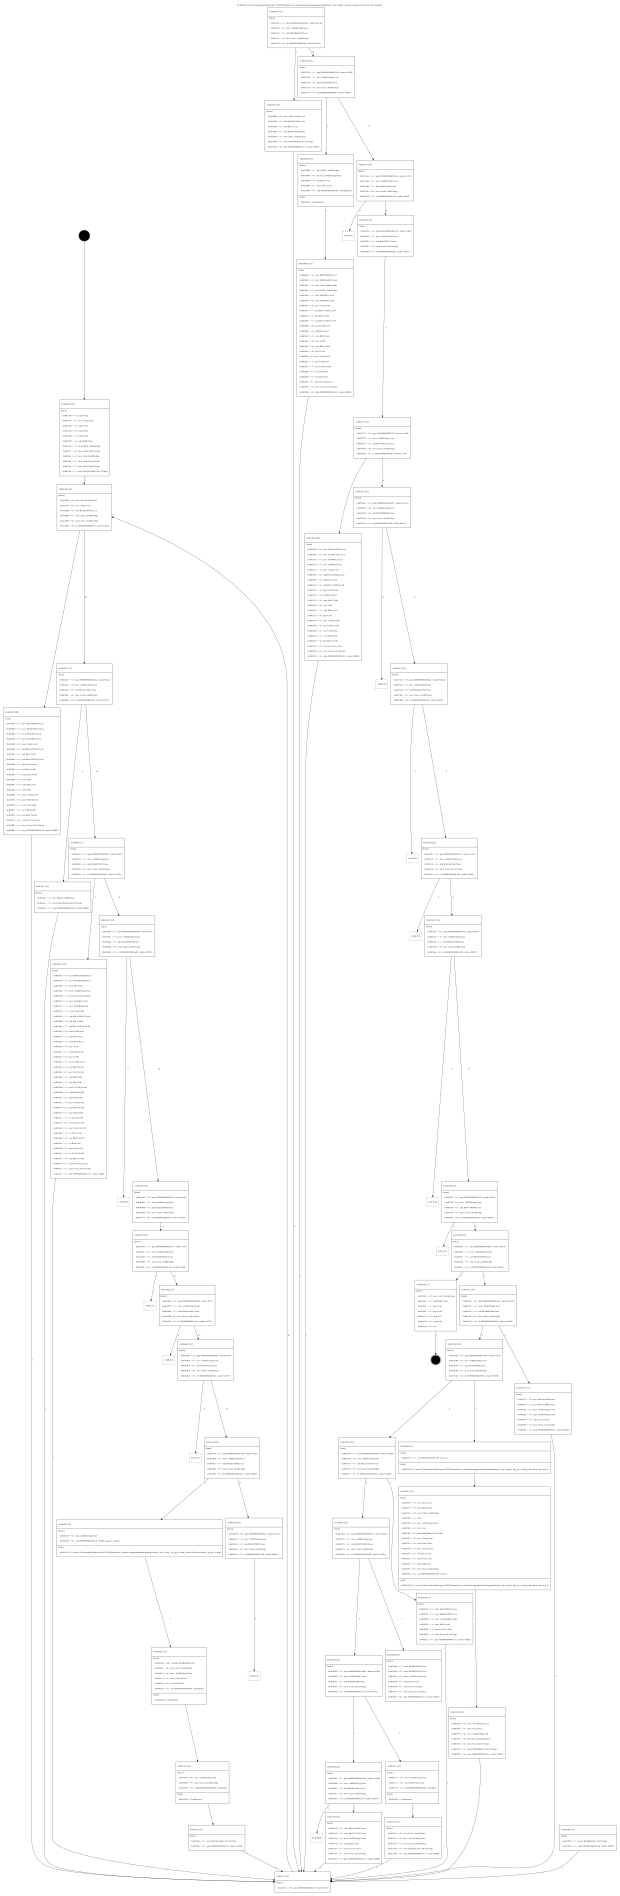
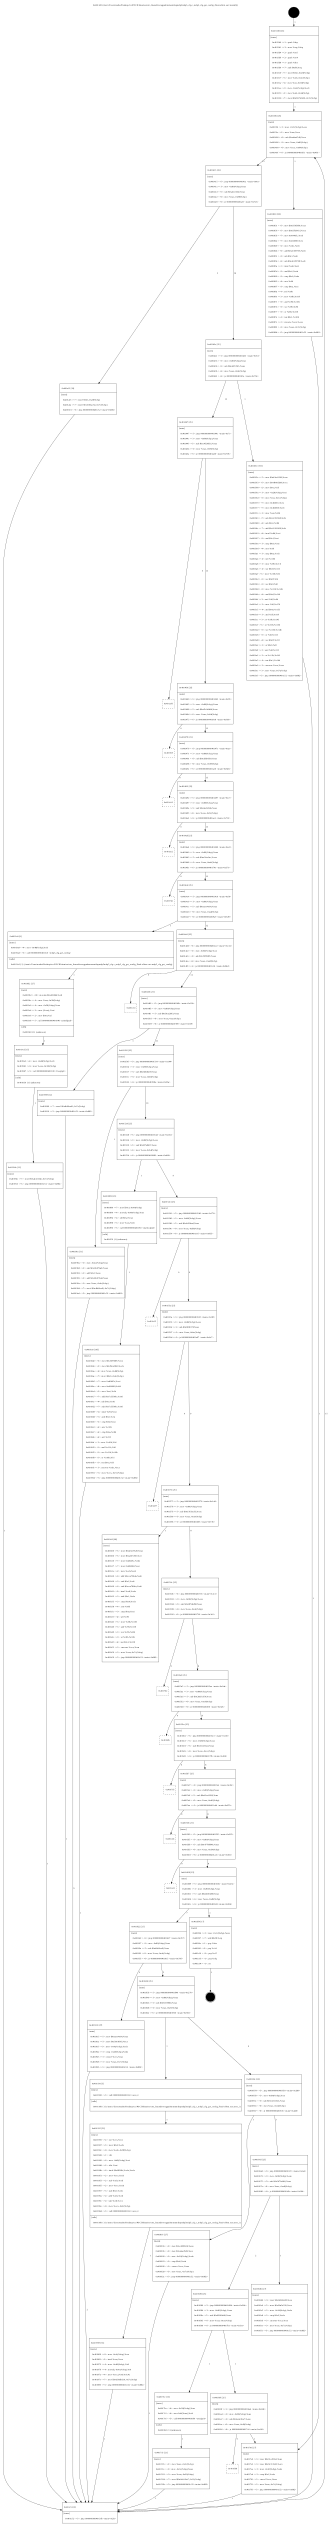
node "0x4019e8": added
node "0x4014f6 [25]": added
edge "0x401b06 [88]" -> "0x401c52 [5]": removed, label "1"
edge "0x401831 [88]" -> "0x401c52 [5]": now "0x401831 [88]" -> "0x4017e0 [27]"
node "0x401a97": added
